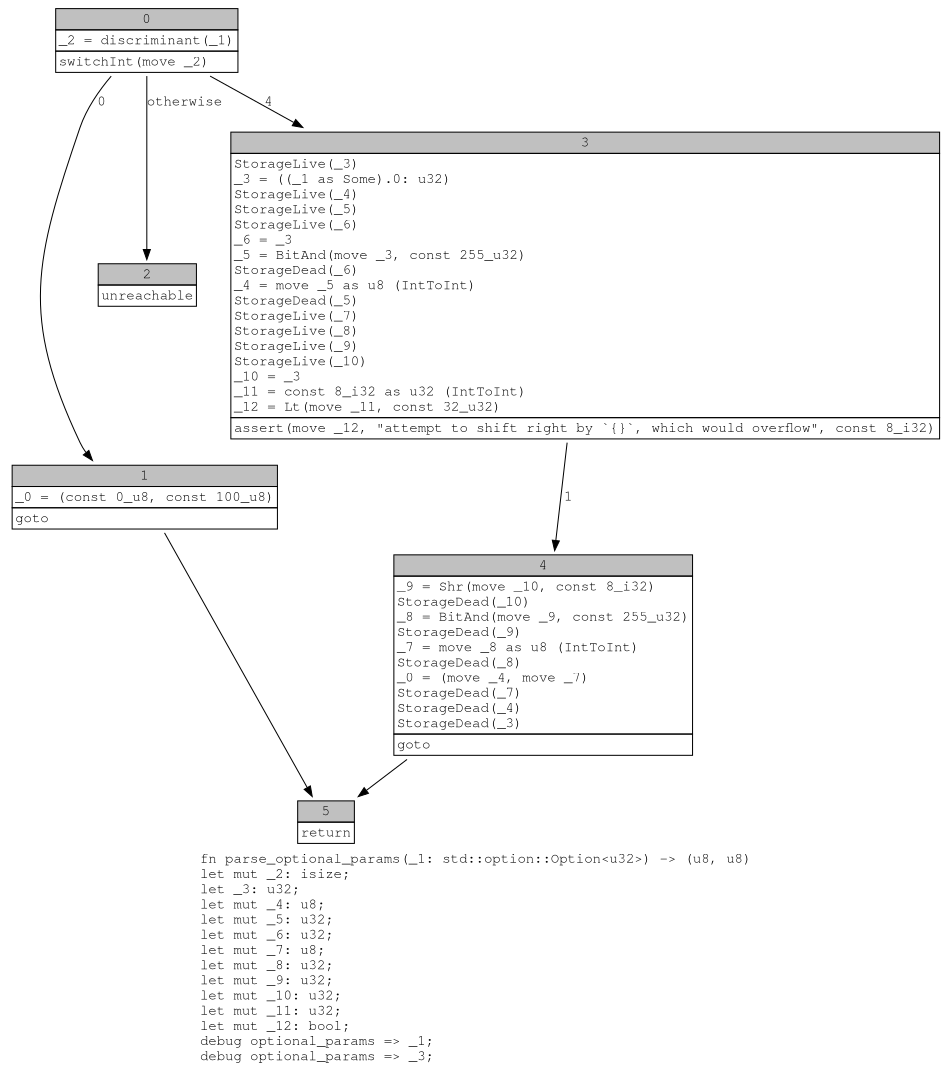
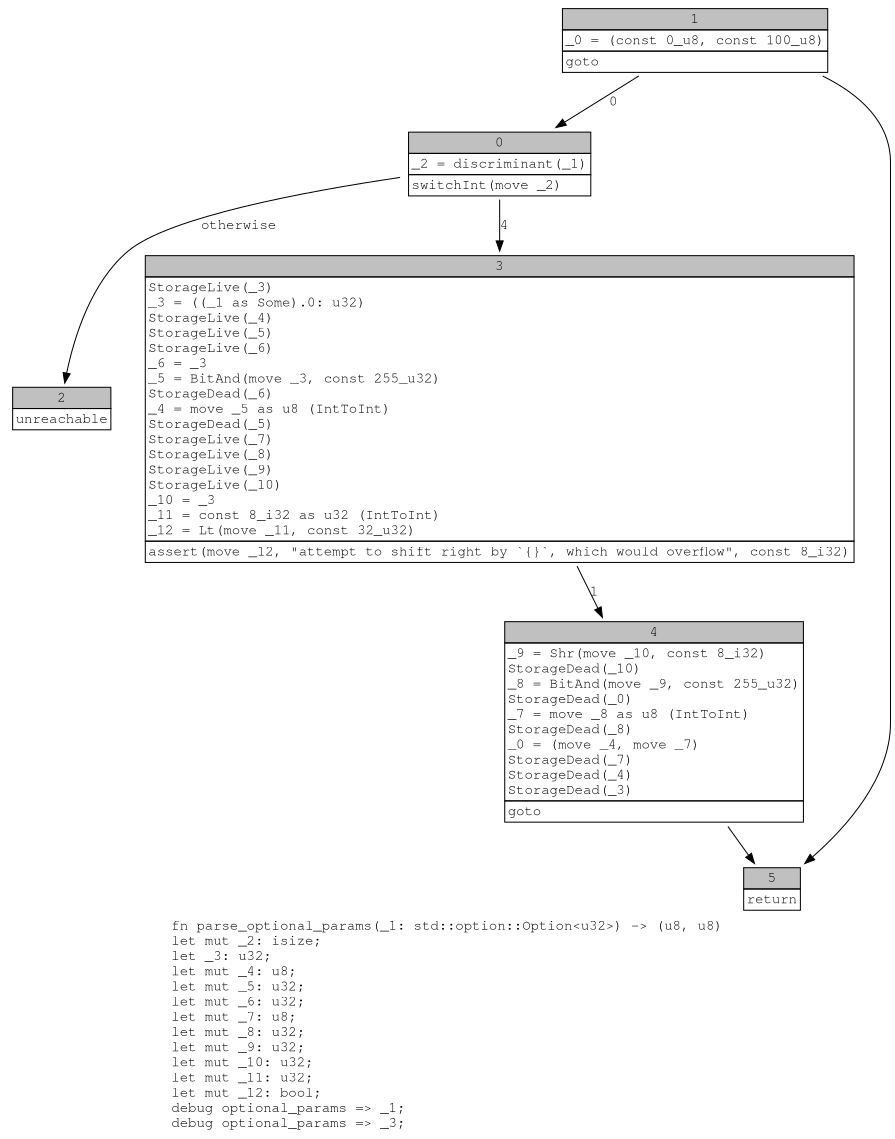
edge "0" -> "1": reversed
node "4": text "StorageDead(_9)" -> "StorageDead(_0)"
